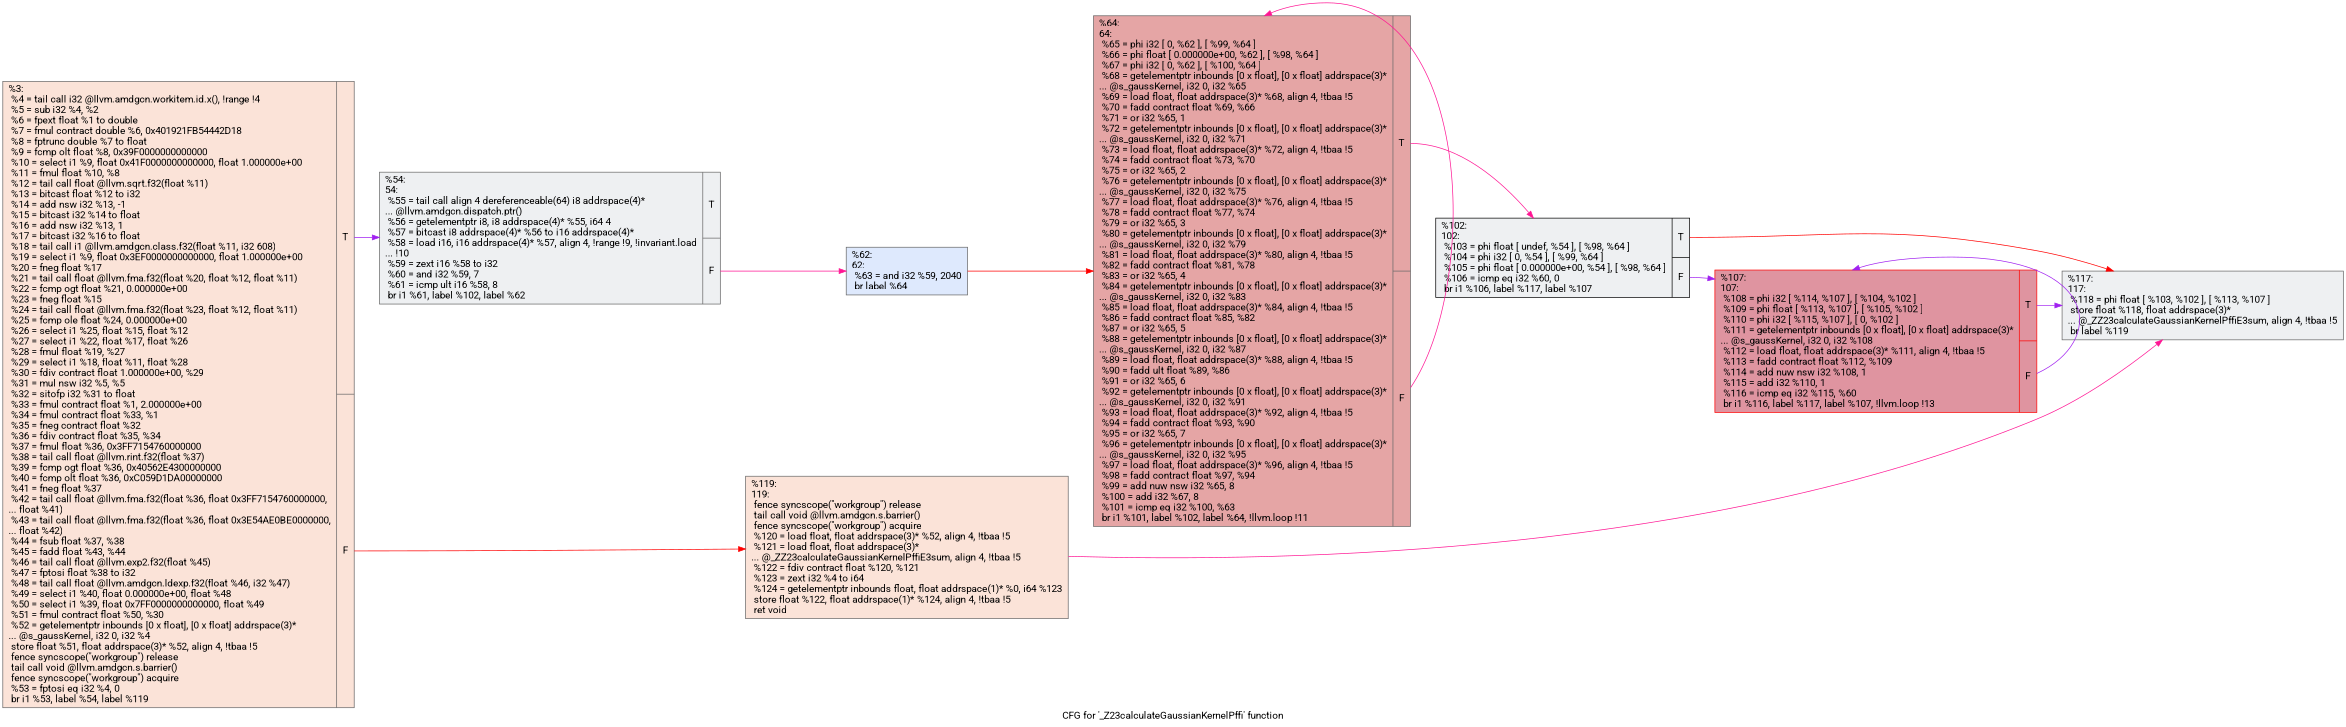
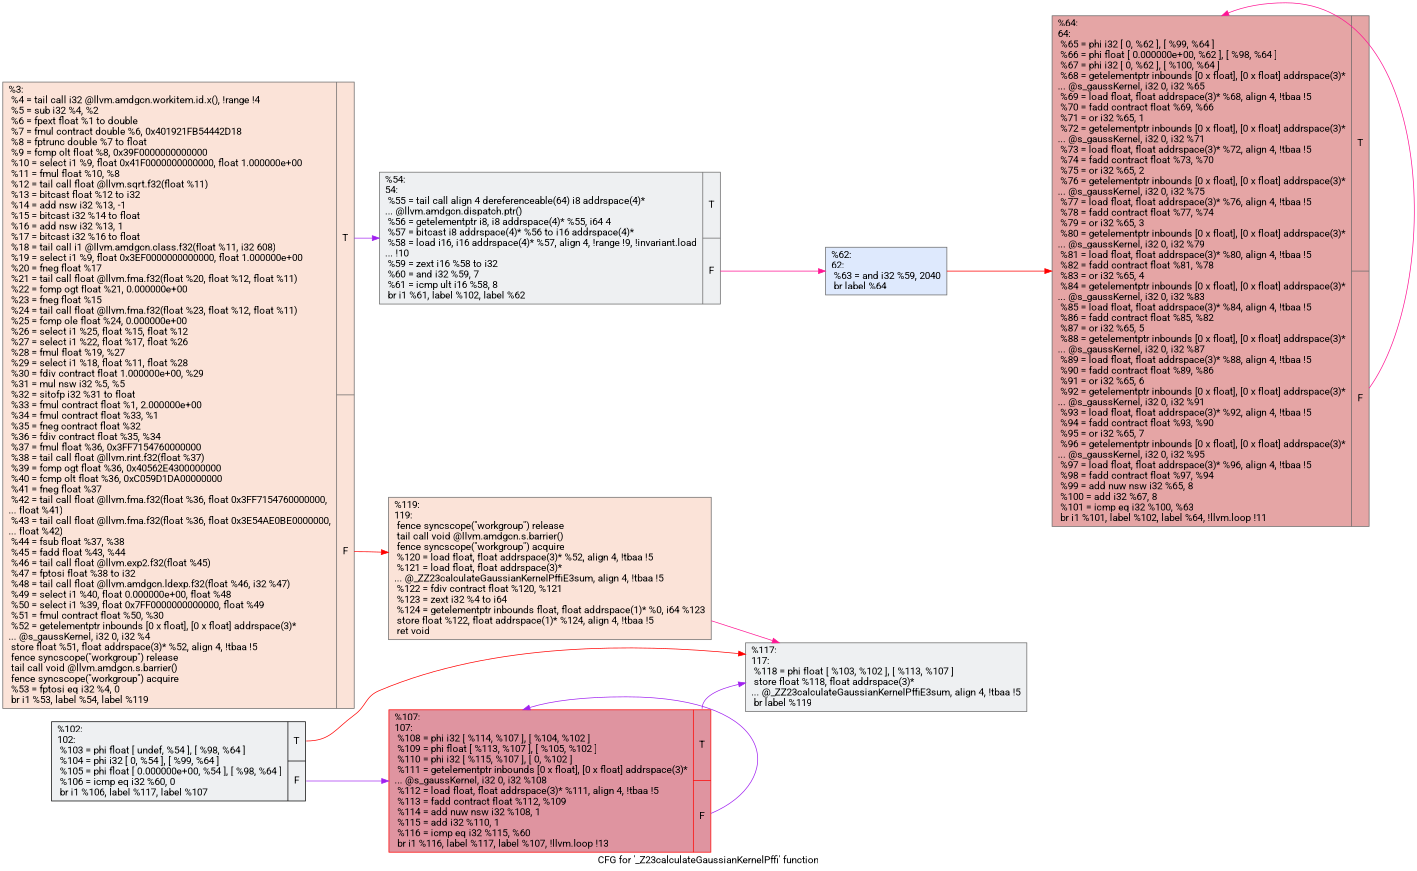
edge "%64:" -> "%102:": removed
node "%64:": text "%90 = fadd ult float %89, %86" -> "%90 = fadd contract float %89, %86"
